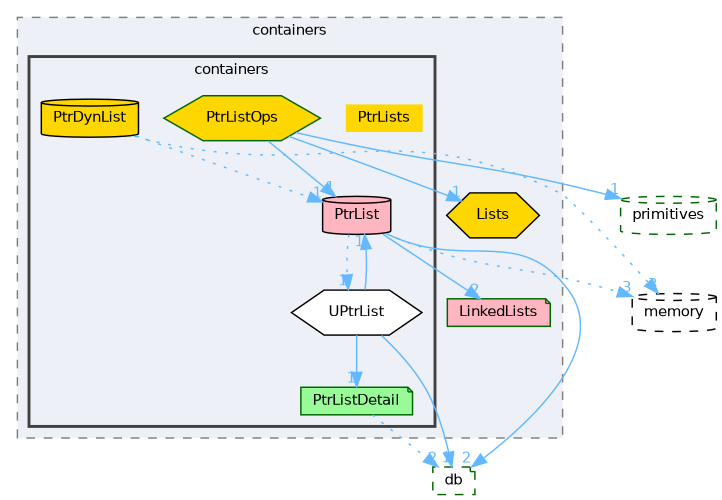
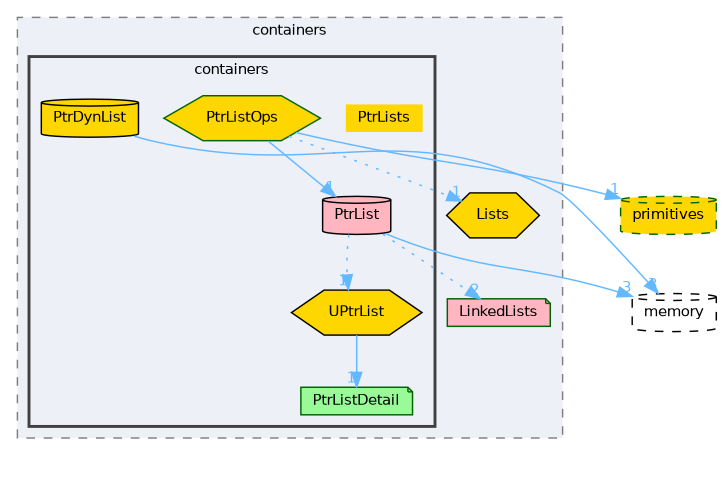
edge "PtrDynList" -> "memory": style dotted -> solid
edge "PtrDynList" -> "PtrList": removed
edge "PtrListOps" -> "Lists": style solid -> dotted
node "primitives": fillcolor white -> gold
edge "PtrList" -> "LinkedLists": style solid -> dotted
edge "PtrList" -> "memory": style dotted -> solid
edge "UPtrList" -> "PtrList": removed
node "UPtrList": fillcolor white -> gold
node "db": removed
